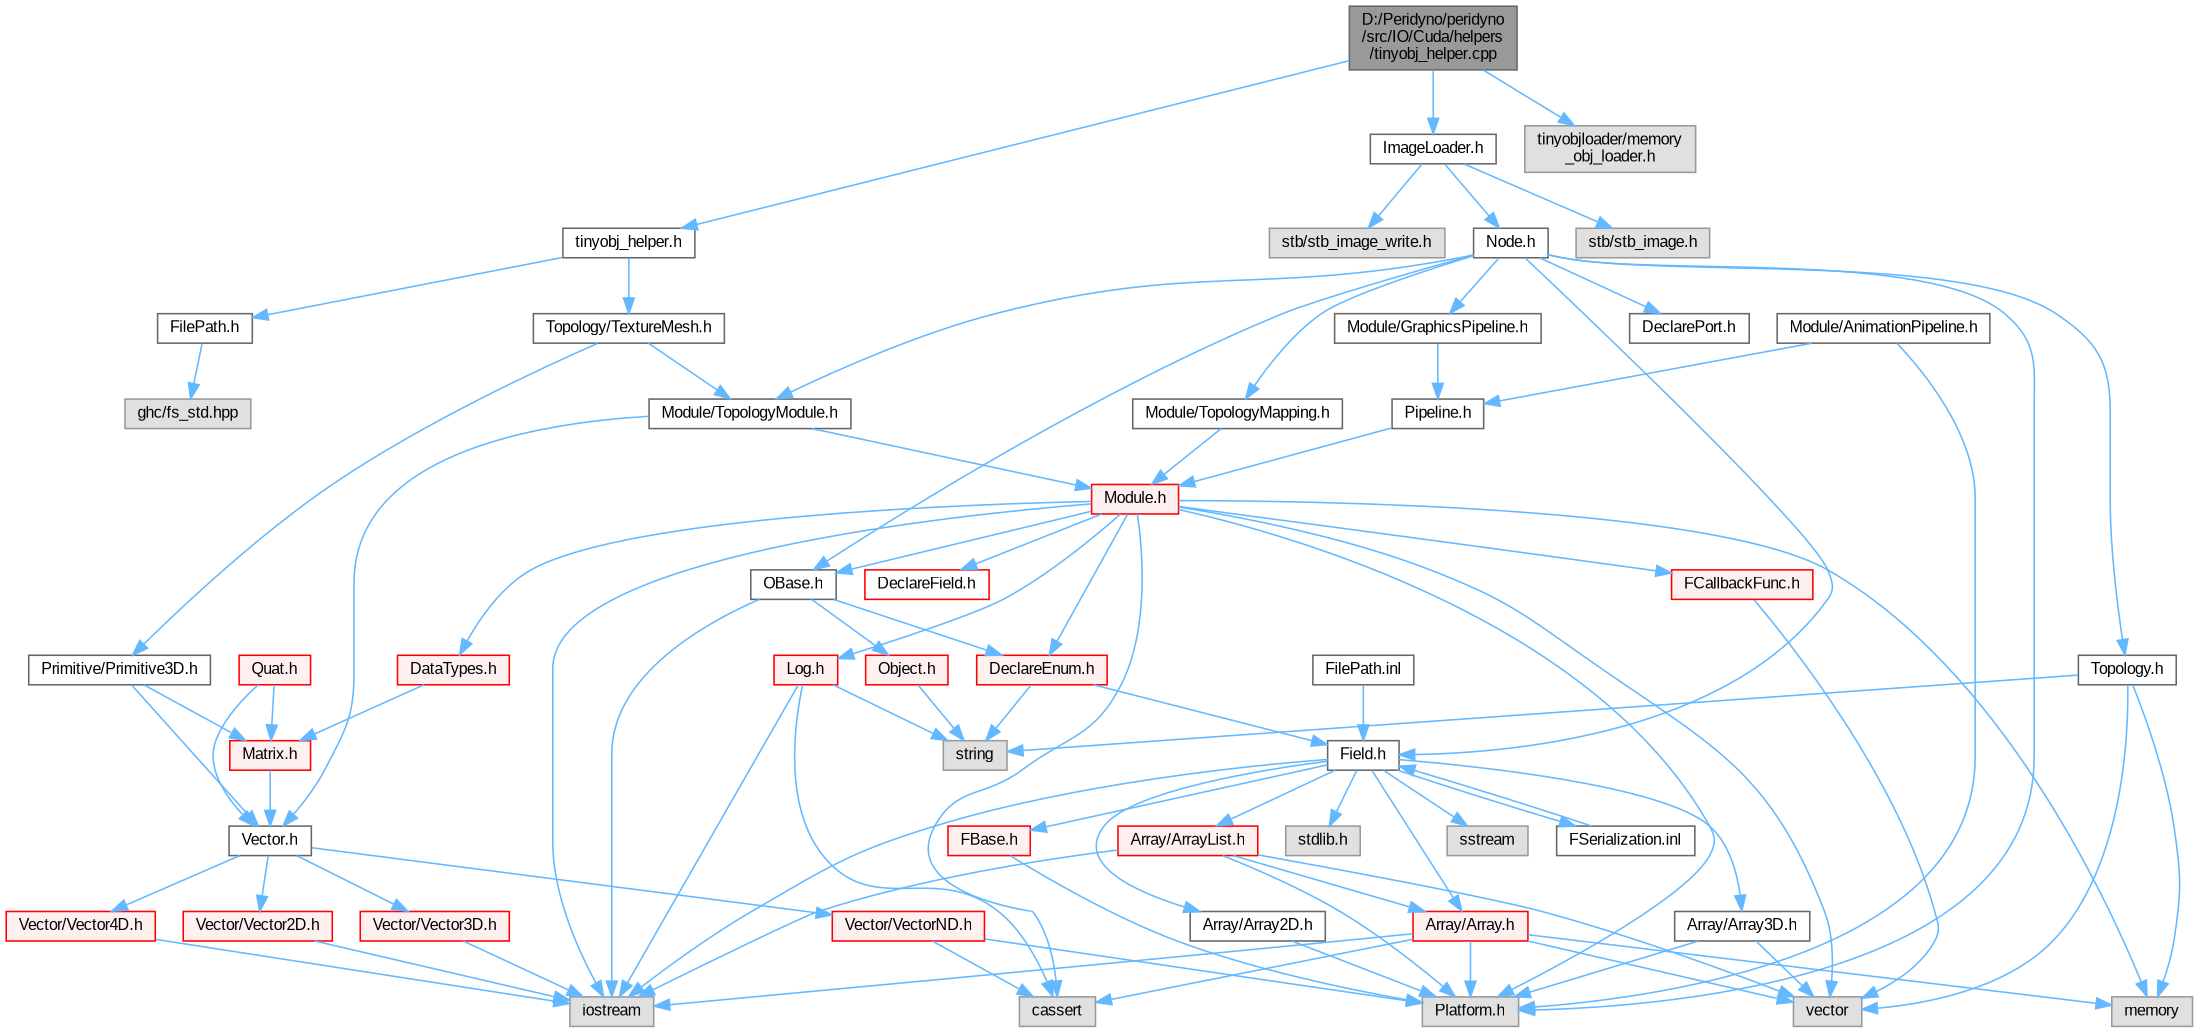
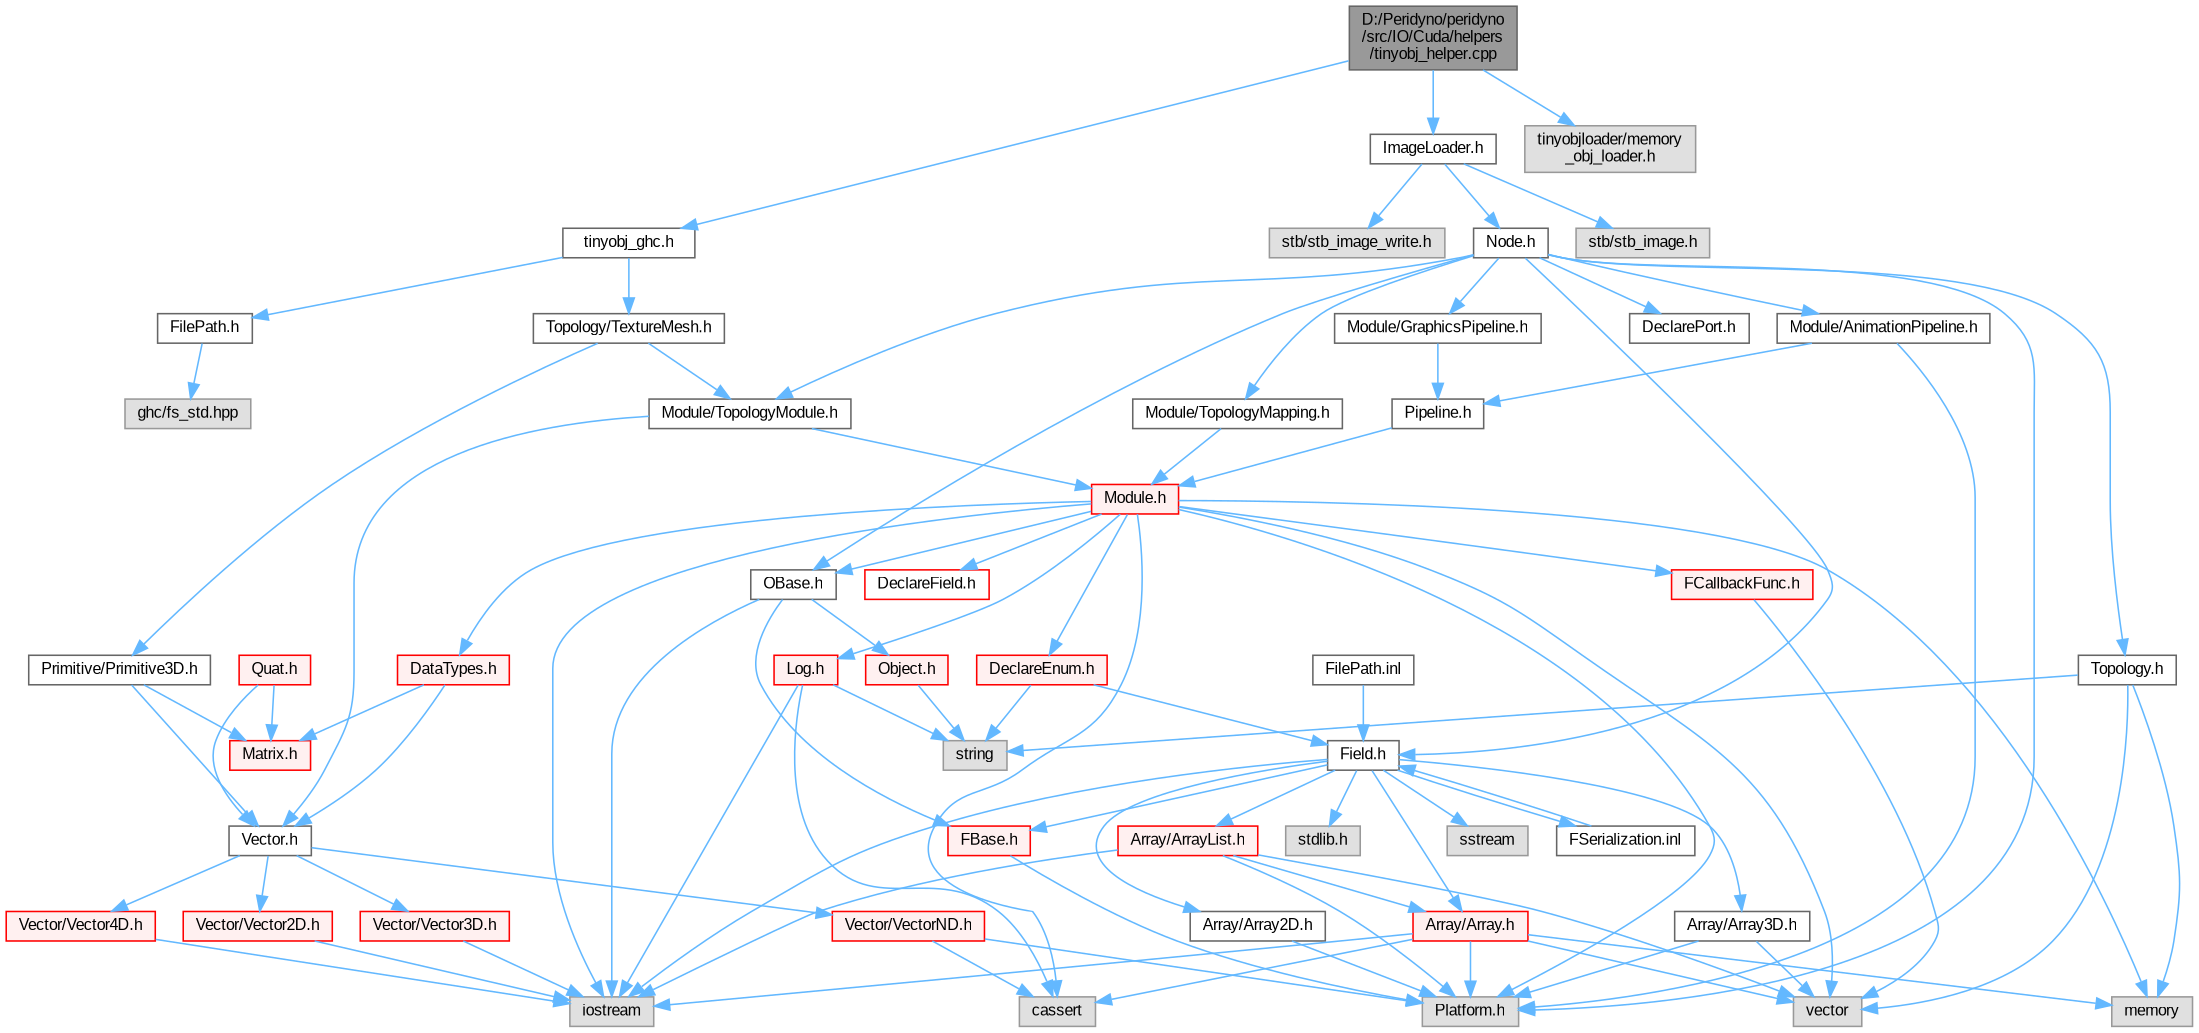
node "tinyobj_helper.h": label "tinyobj_helper.h" -> "tinyobj_ghc.h"
edge "Node.h" -> "Module/AnimationPipeline.h": added
edge "OBase.h" -> "DeclareEnum.h": now "OBase.h" -> "FBase.h"
edge "Matrix.h" -> "Vector.h": now "DataTypes.h" -> "Vector.h"
